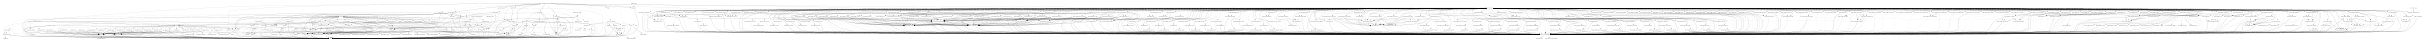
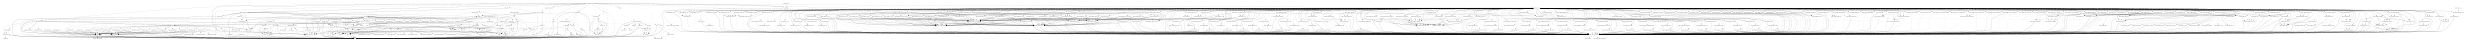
node "kernel-module-mtd-subpagetest": removed
